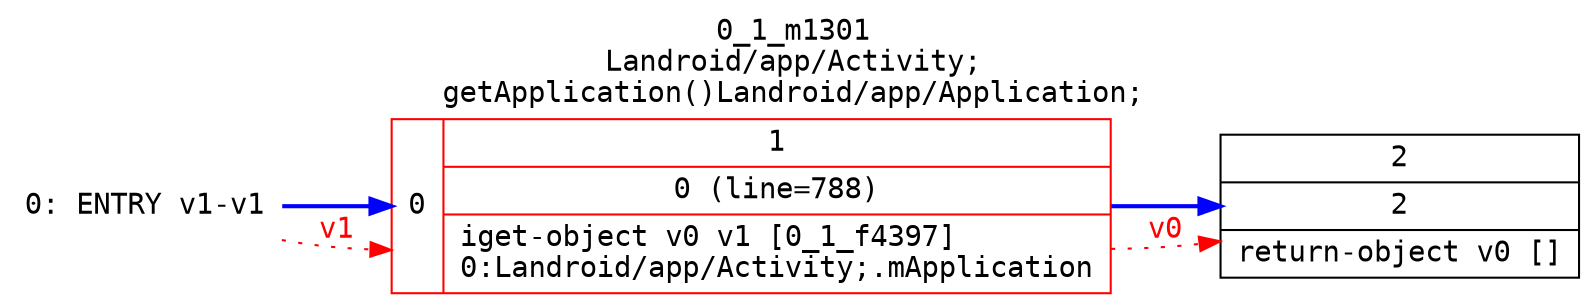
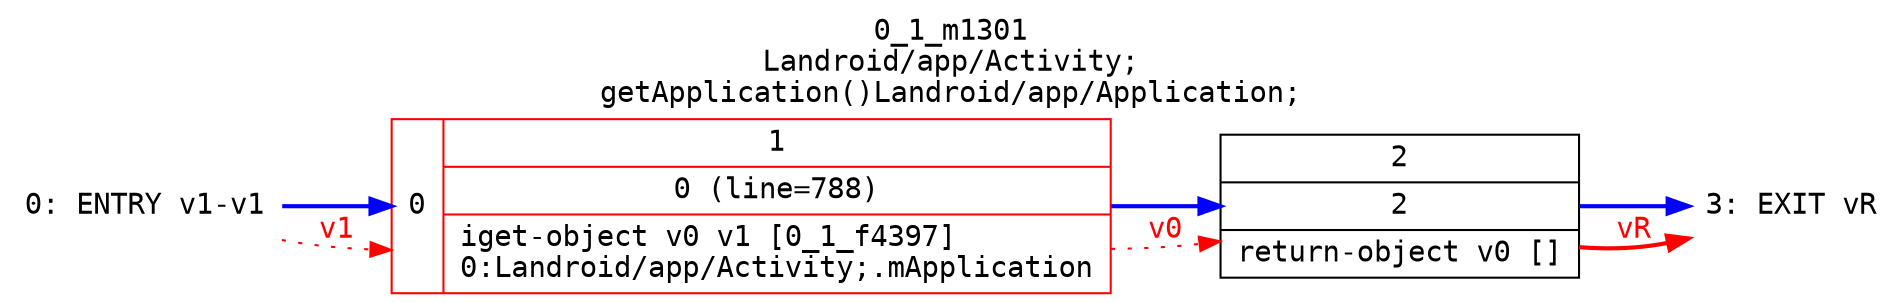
node "3: EXIT vR": added
